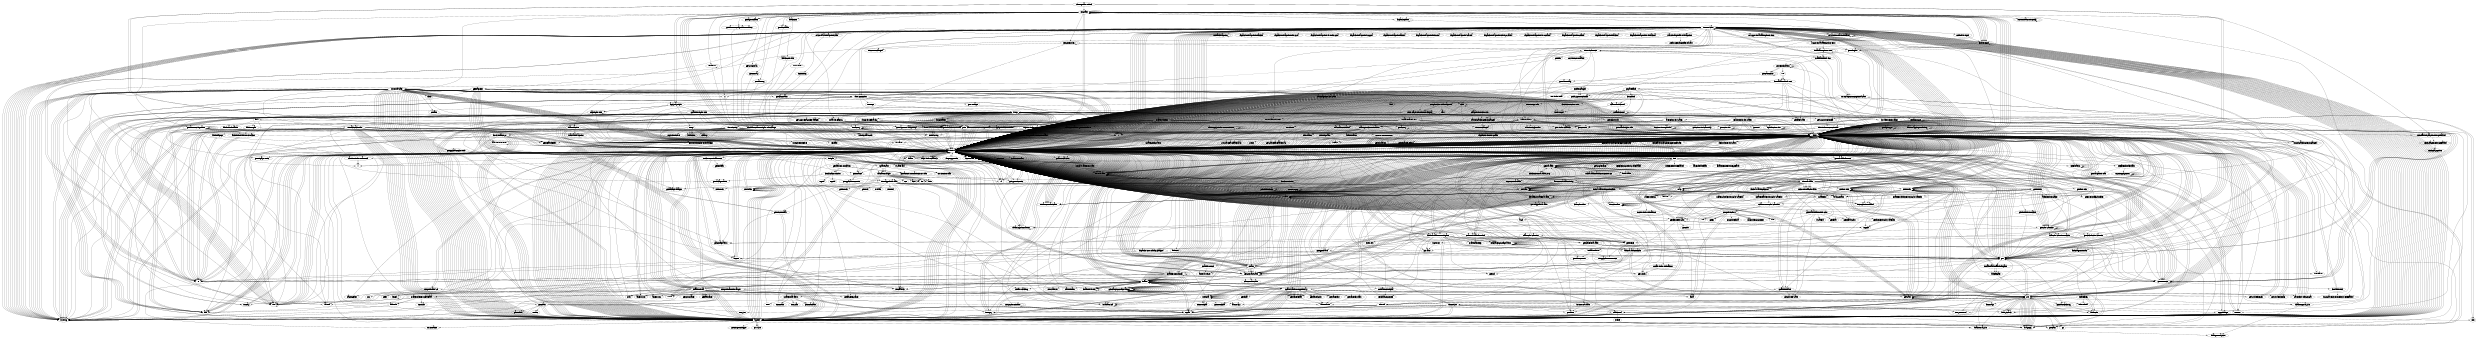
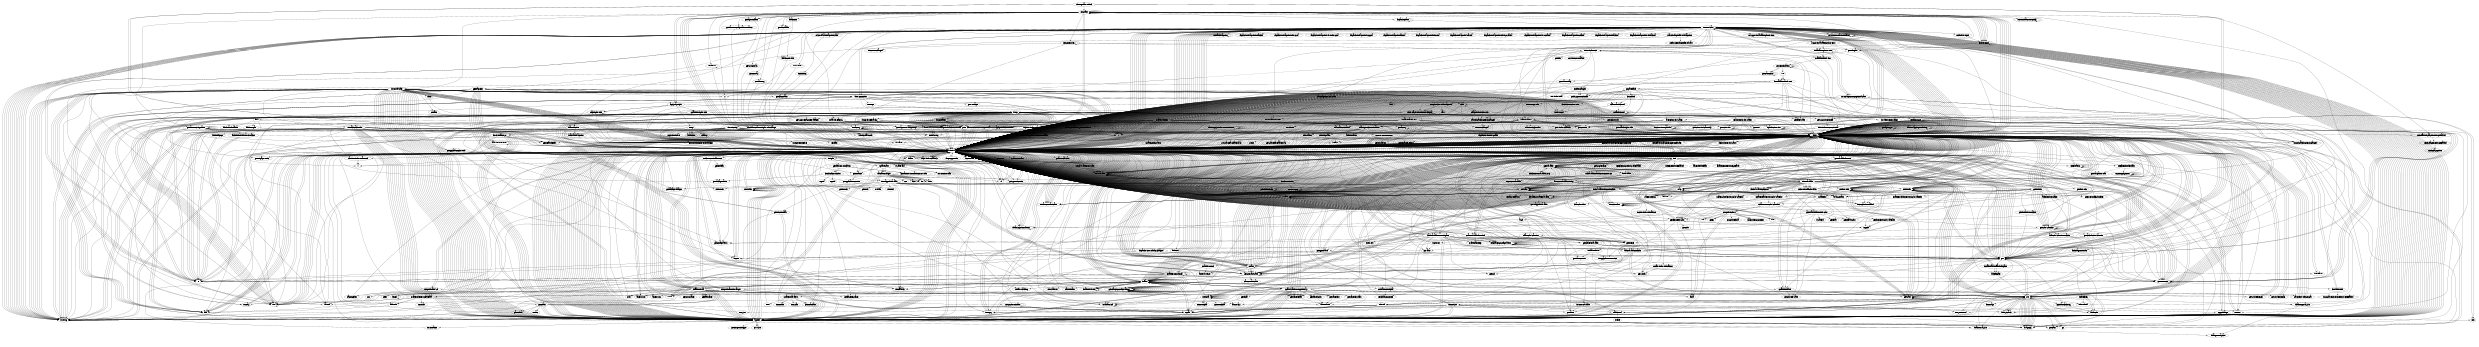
node "setLayoutParams": added
